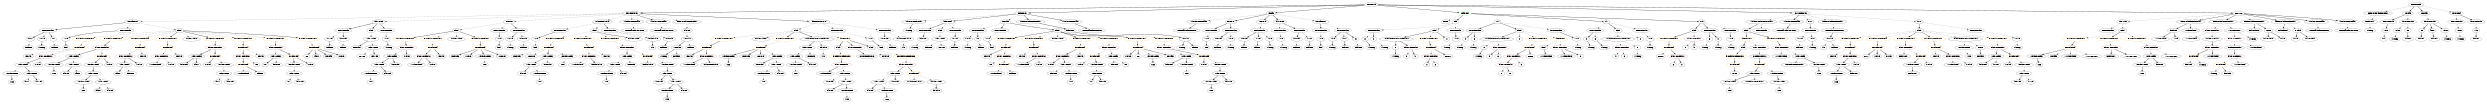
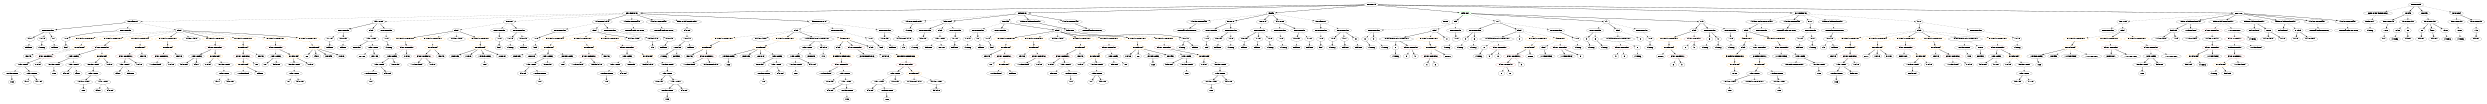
edge "StandardToken" -> "subtractedValue": style dashed -> bold
edge "SafeMath" -> "Enter": now "SafeMath" -> "mul"
